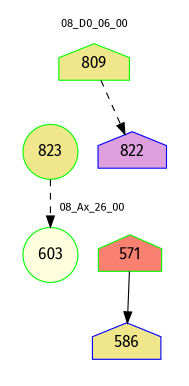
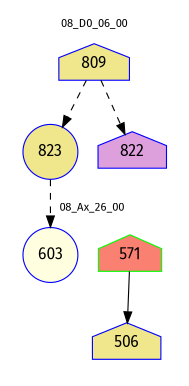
node "809": color green -> blue
edge "809" -> "823": added
node "823": color green -> blue
node "603": color green -> blue
node "586": label "586" -> "506"
